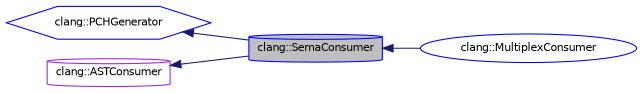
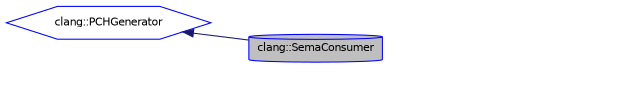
node "clang::MultiplexConsumer": removed
node "clang::ASTConsumer": removed
